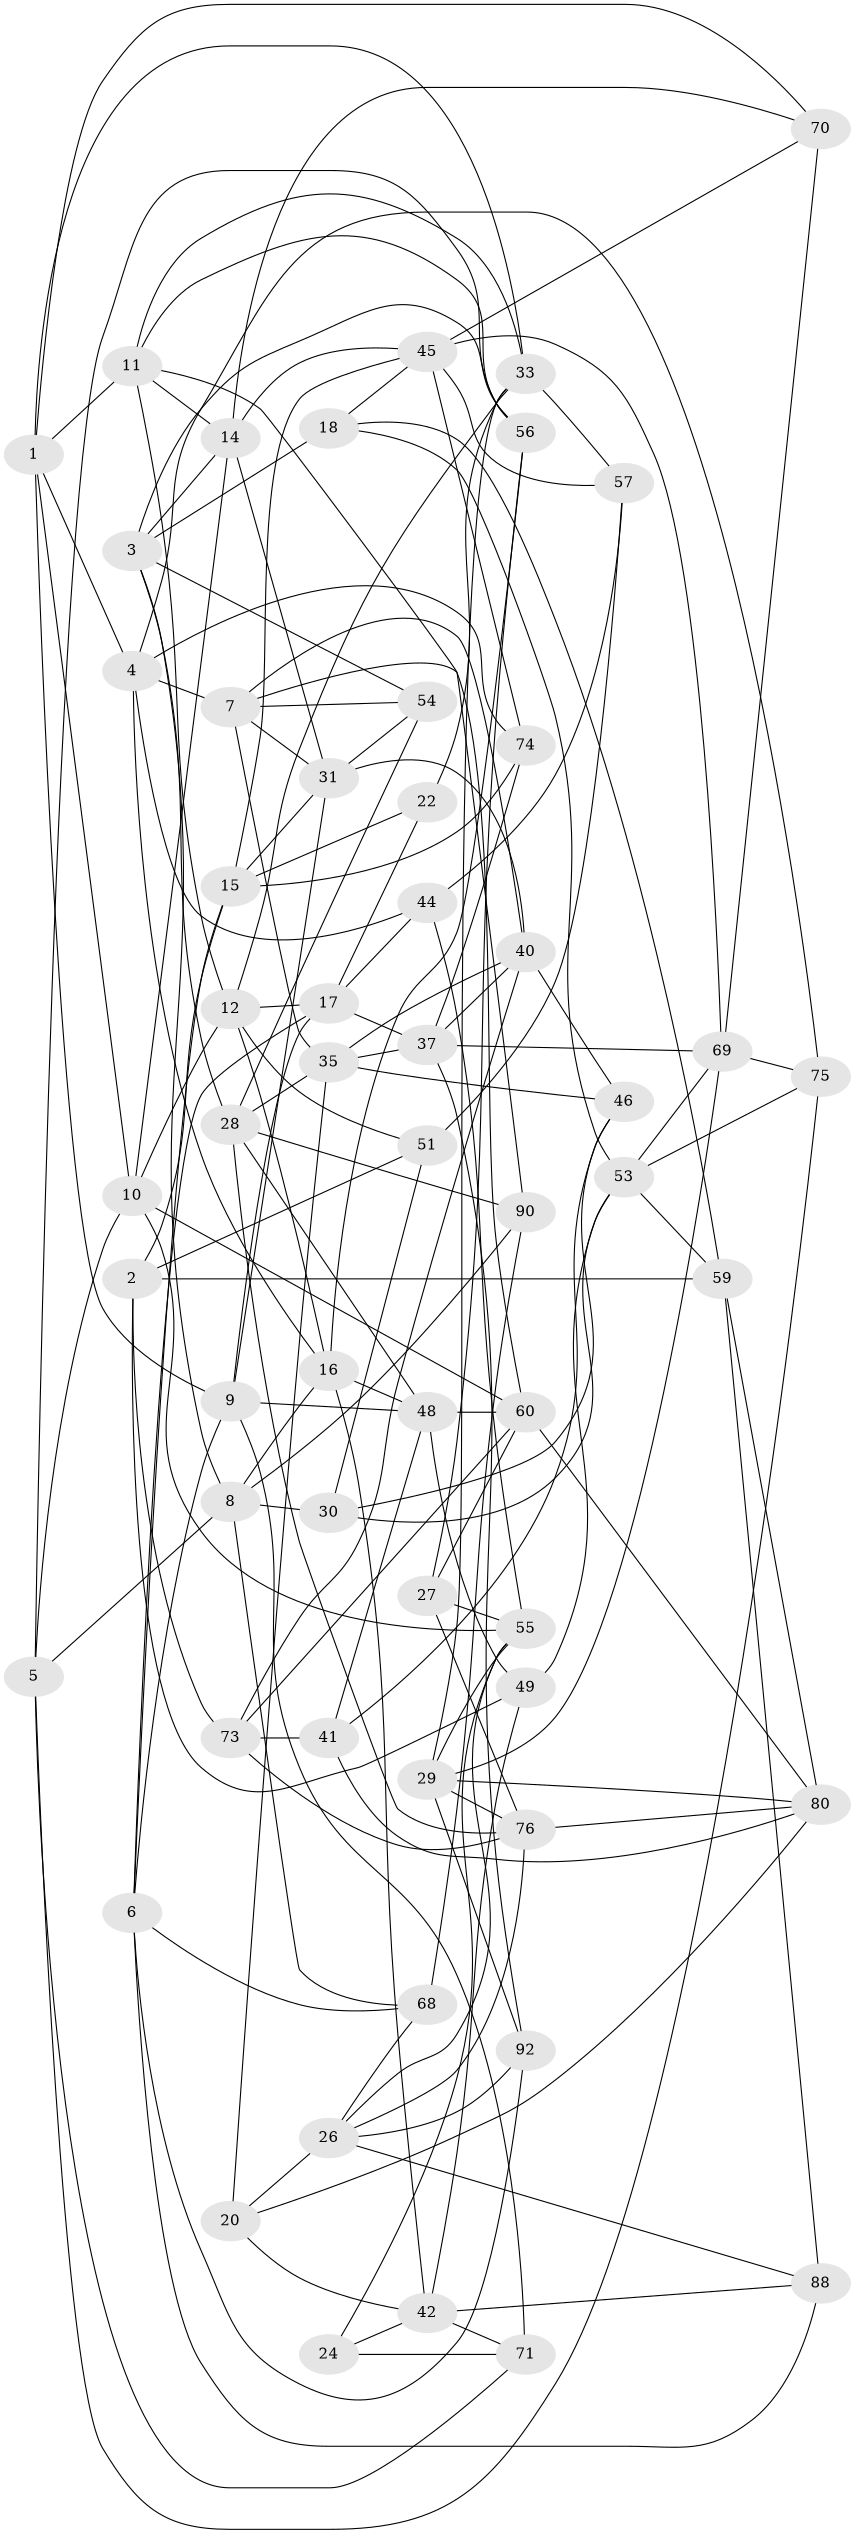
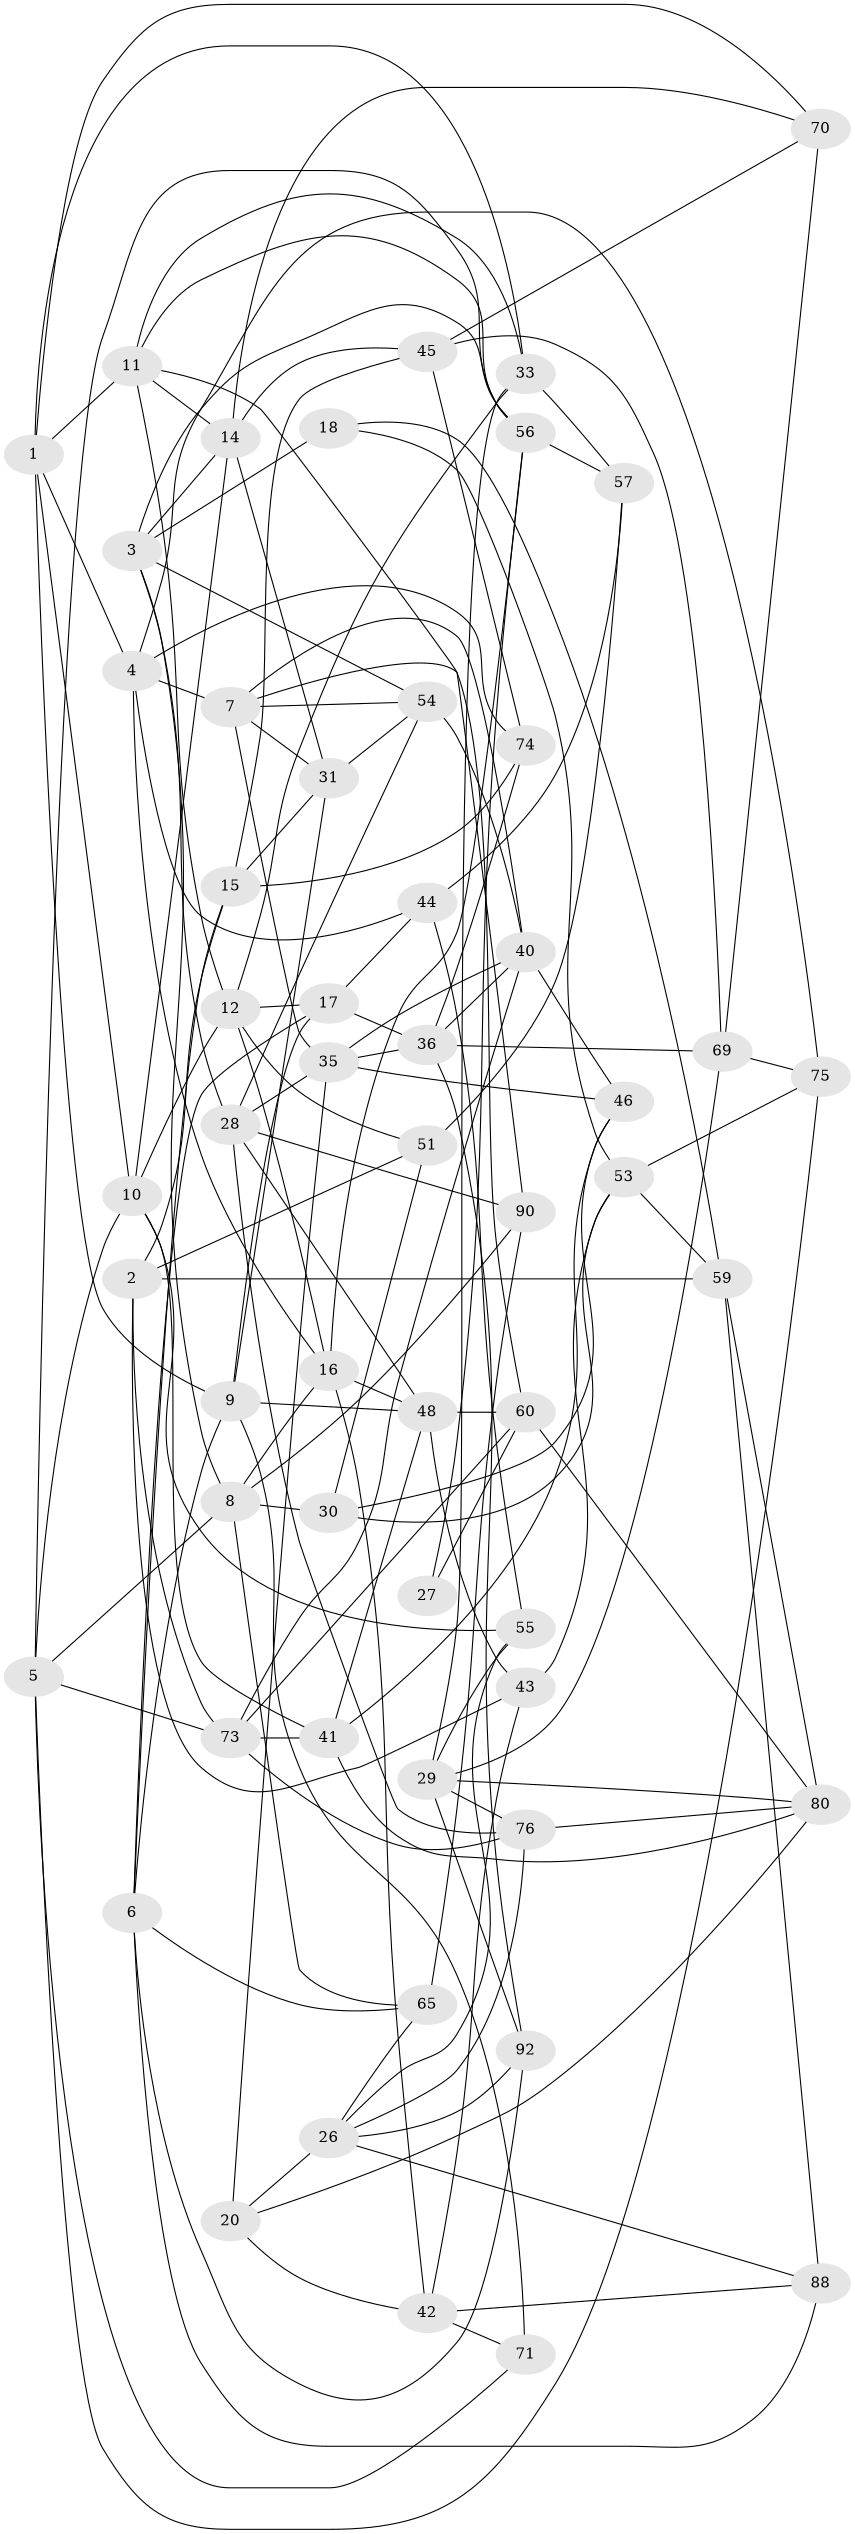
edge "45" -- "18": removed
edge "45" -- "57": now "56" -- "57"
edge "31" -- "40": now "54" -- "40"
node "22": removed
node "37": label "37" -> "36"
edge "69" -- "53": removed
edge "10" -- "60": now "10" -- "41"
edge "27" -- "55": removed
edge "27" -- "76": removed
node "49": label "49" -> "43"
edge "5" -- "73": added
node "68": label "68" -> "65"
node "24": removed
